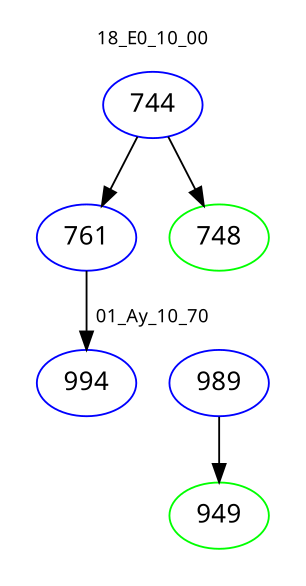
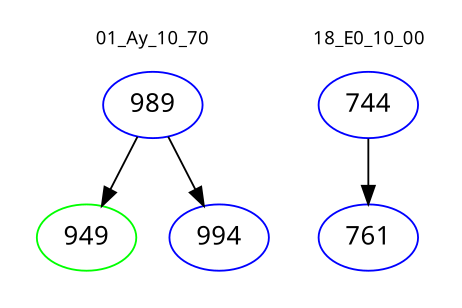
node "748": removed
edge "761" -> "994": now "989" -> "994"
